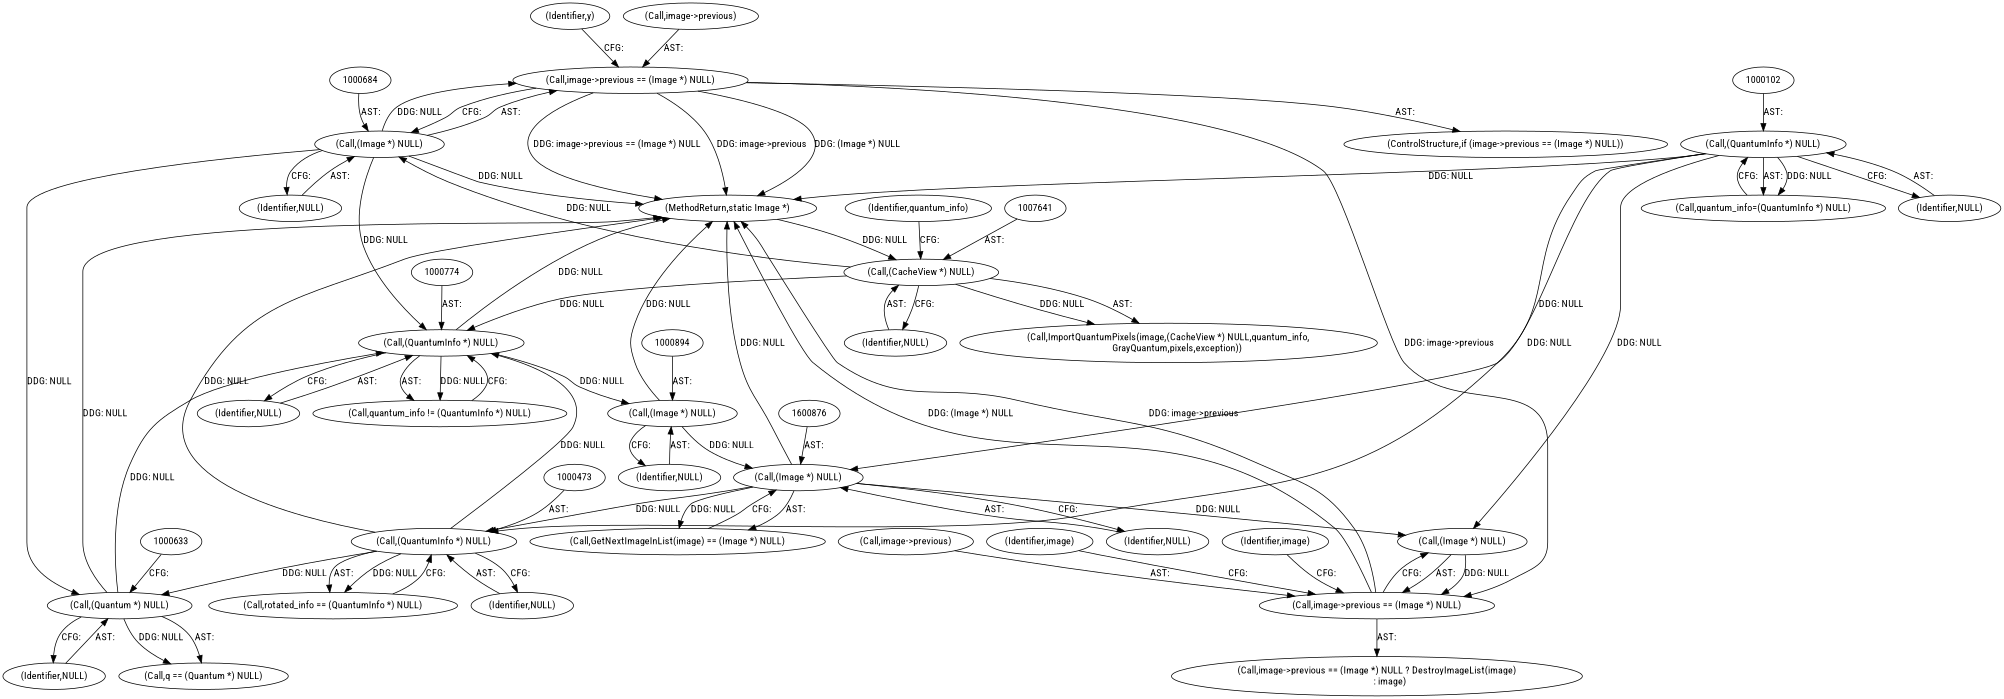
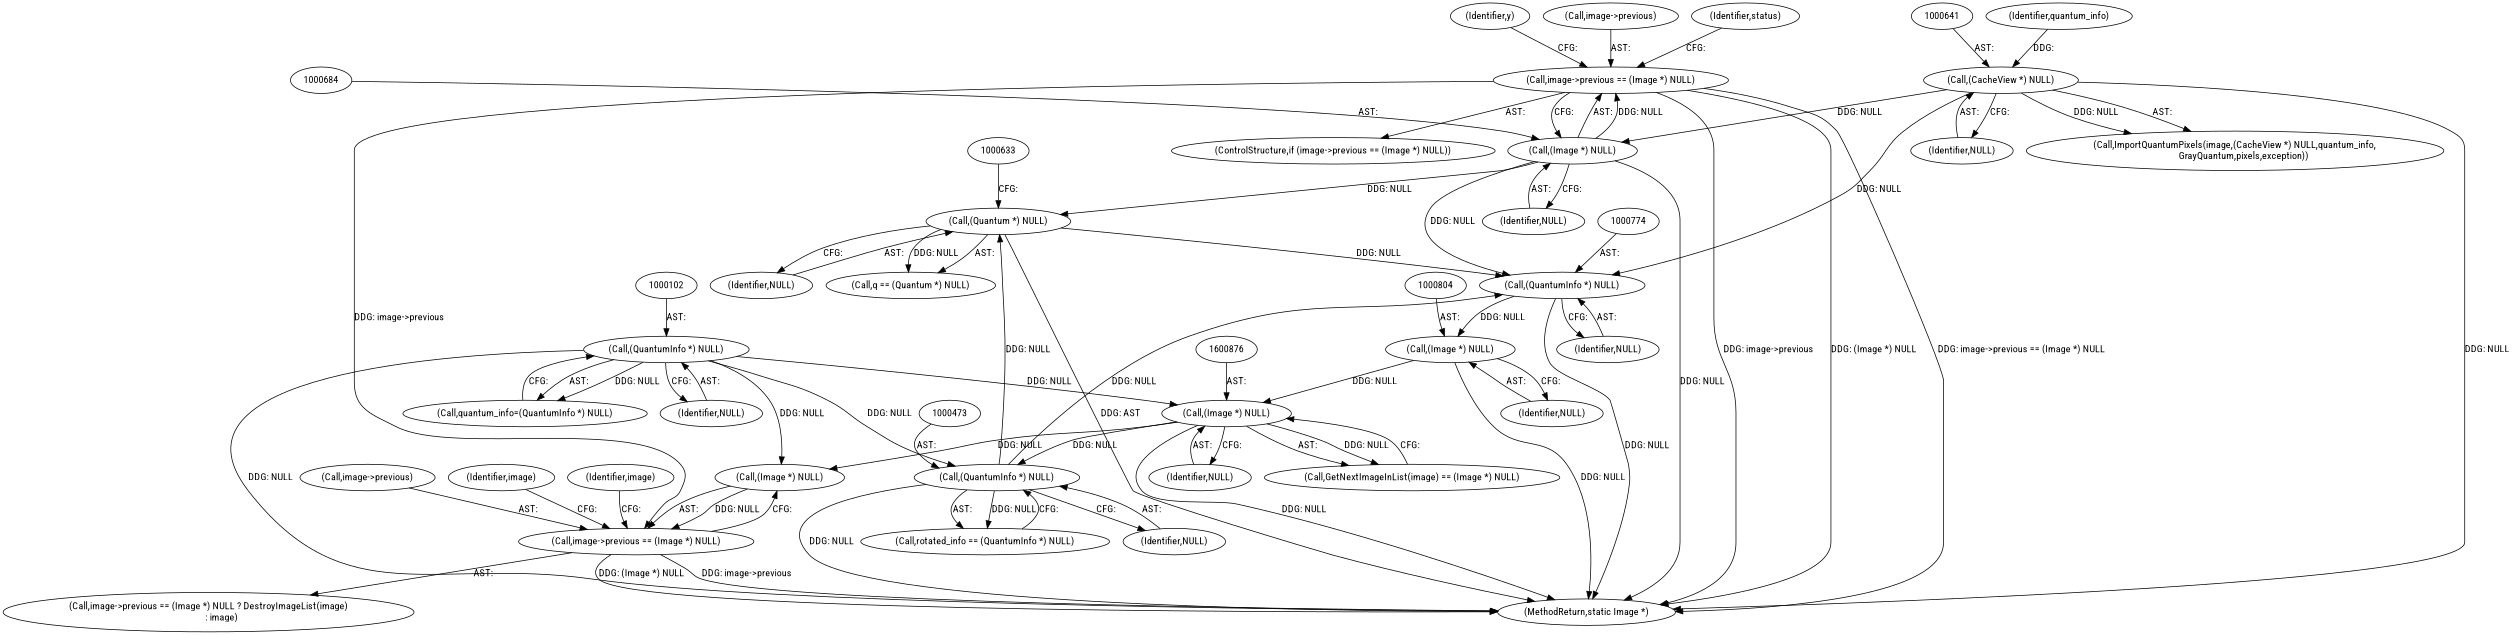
node "(Identifier,status)": added
node "1007641": label "1007641" -> "1000641"
edge "(MethodReturn,static Image *)" -> "(Call,(CacheView *) NULL)": reversed
edge "(Identifier,quantum_info)" -> "(Call,(CacheView *) NULL)": label "CFG: " -> "DDG: "
node "1000894": label "1000894" -> "1000804"
edge "(Call,(Quantum *) NULL)" -> "(MethodReturn,static Image *)": label "DDG: NULL" -> "DDG: AST"
node "(Call,quantum_info != (QuantumInfo *) NULL)": removed
